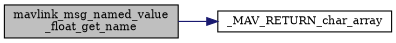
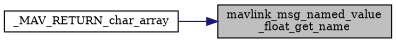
edge "mavlink_msg_named_value _float_get_name" -> "_MAV_RETURN_char_array": reversed
